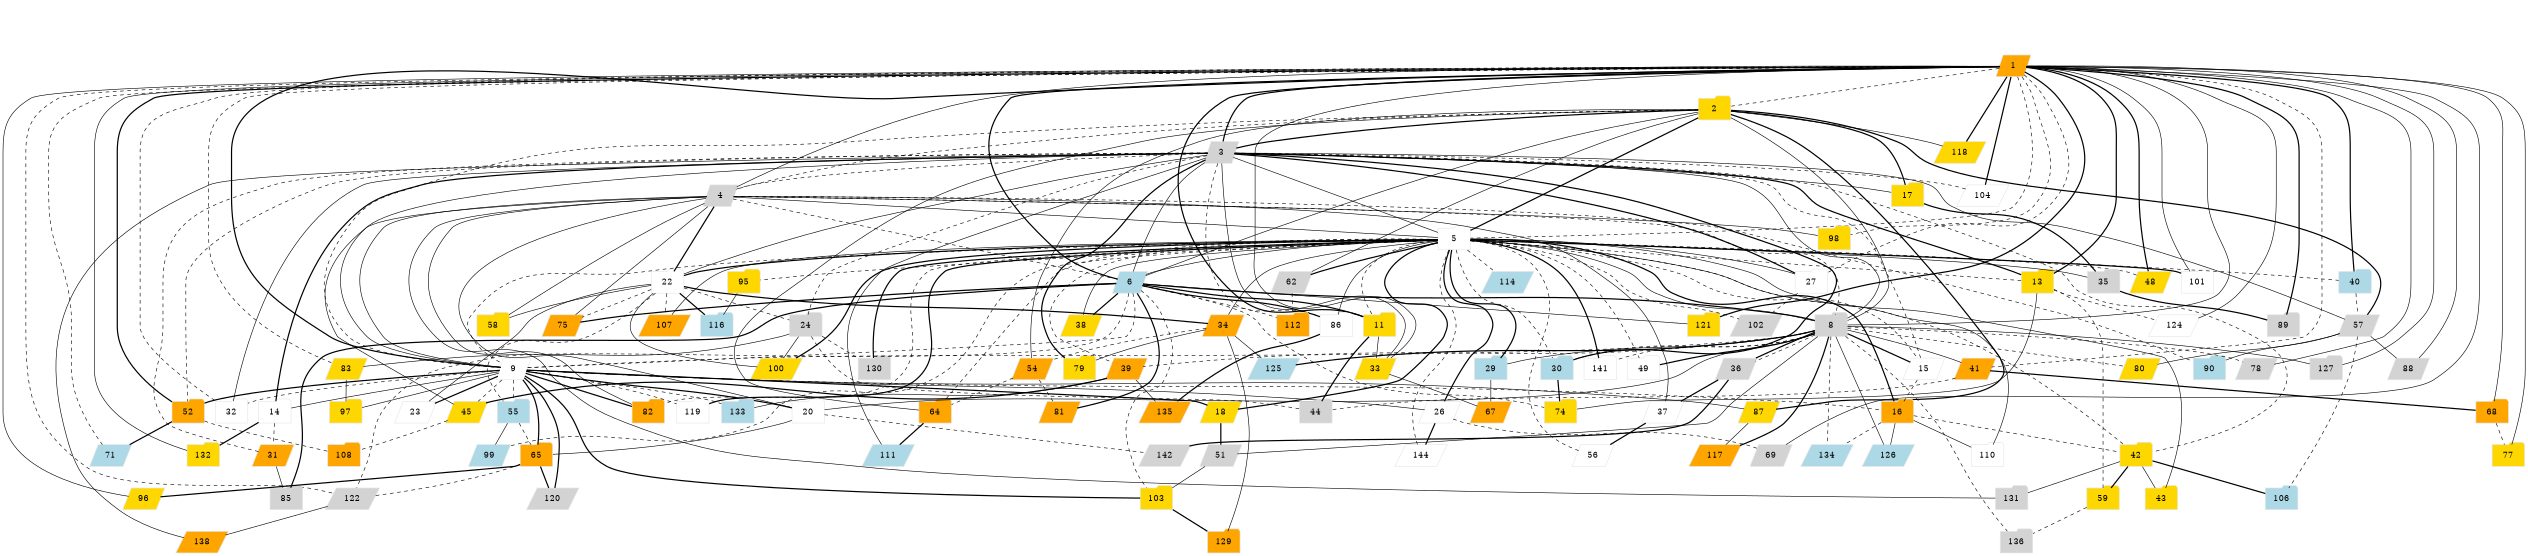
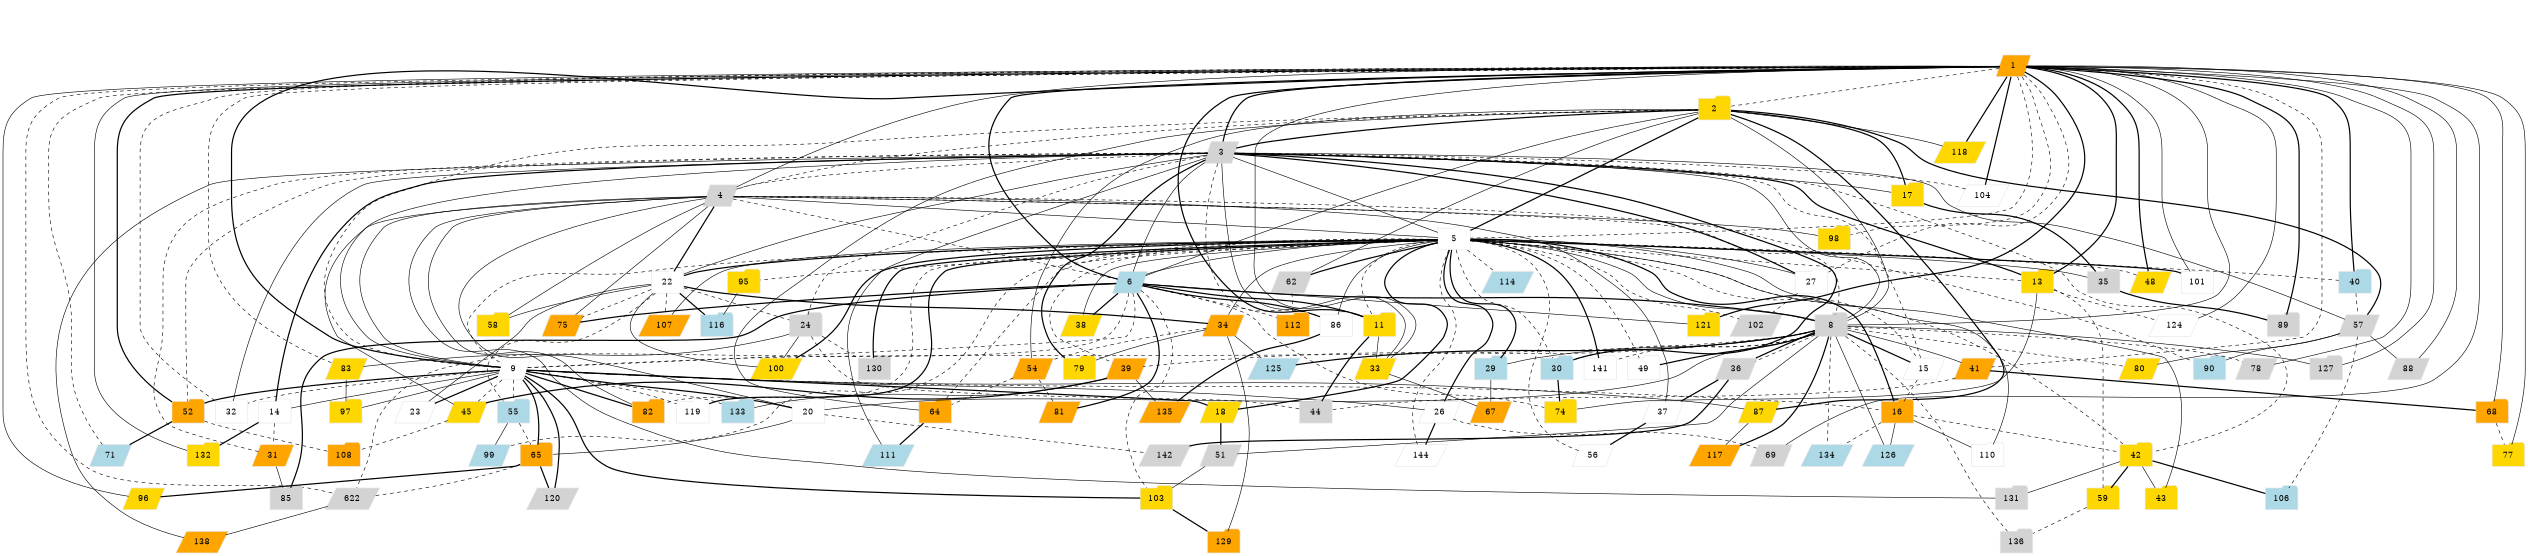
node "122": label "122" -> "622"
